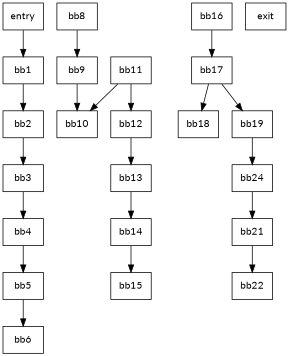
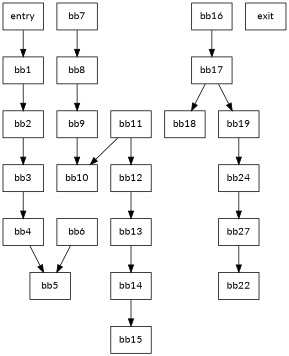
node "bb7": added
node "bb21": label "bb21" -> "bb27"
edge "bb5" -> "bb6": reversed
